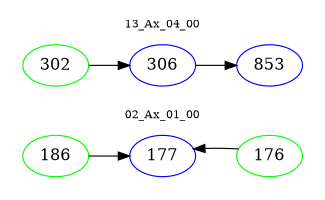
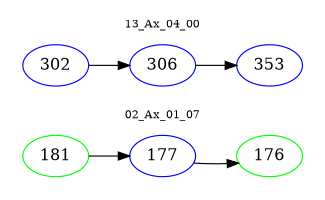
node "302": color green -> blue
node "853": label "853" -> "353"
cluster "02_Ax_01_00": label "02_Ax_01_00" -> "02_Ax_01_07"
edge "176" -> "177": reversed
node "186": label "186" -> "181"
